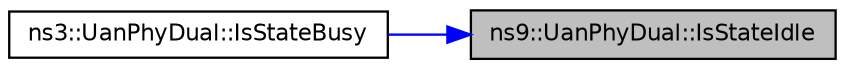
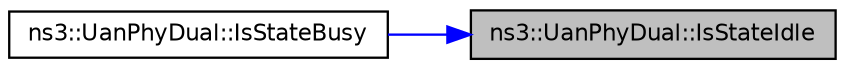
node "ns9::UanPhyDual::IsStateIdle": label "ns9::UanPhyDual::IsStateIdle" -> "ns3::UanPhyDual::IsStateIdle"
